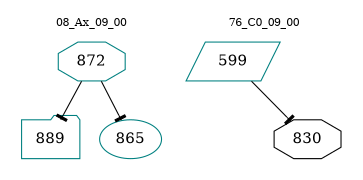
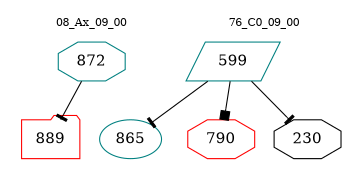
edge "872" -> "865": now "599" -> "865"
node "889": color teal -> red
node "790": added
node "830": label "830" -> "230"
